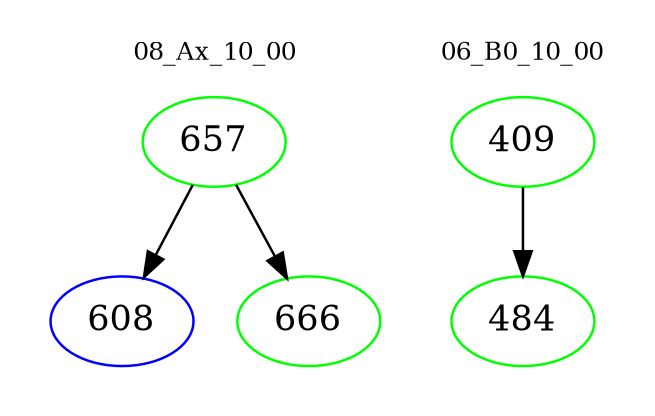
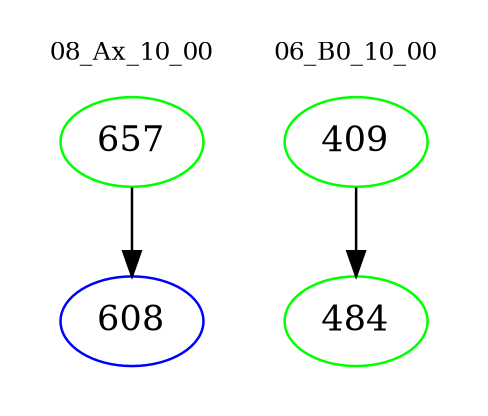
node "666": removed
